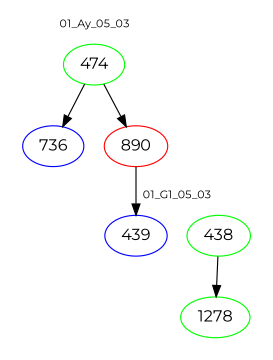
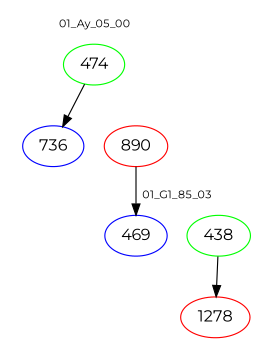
cluster "01_Ay_05_03": label "01_Ay_05_03" -> "01_Ay_05_00"
edge "474" -> "890": removed
cluster "01_G1_05_03": label "01_G1_05_03" -> "01_G1_85_03"
node "439": label "439" -> "469"
node "1278": color green -> red
